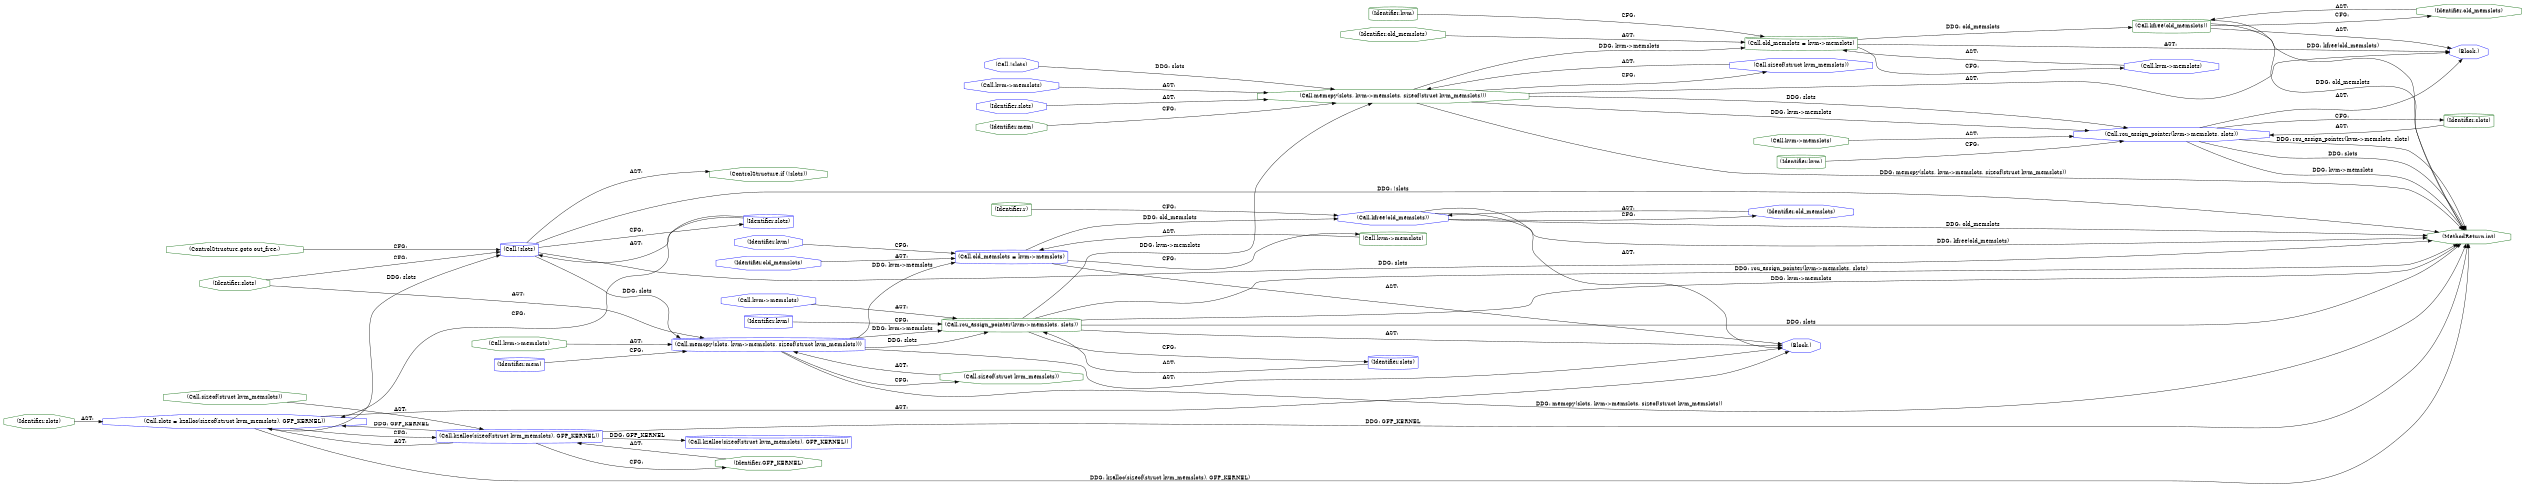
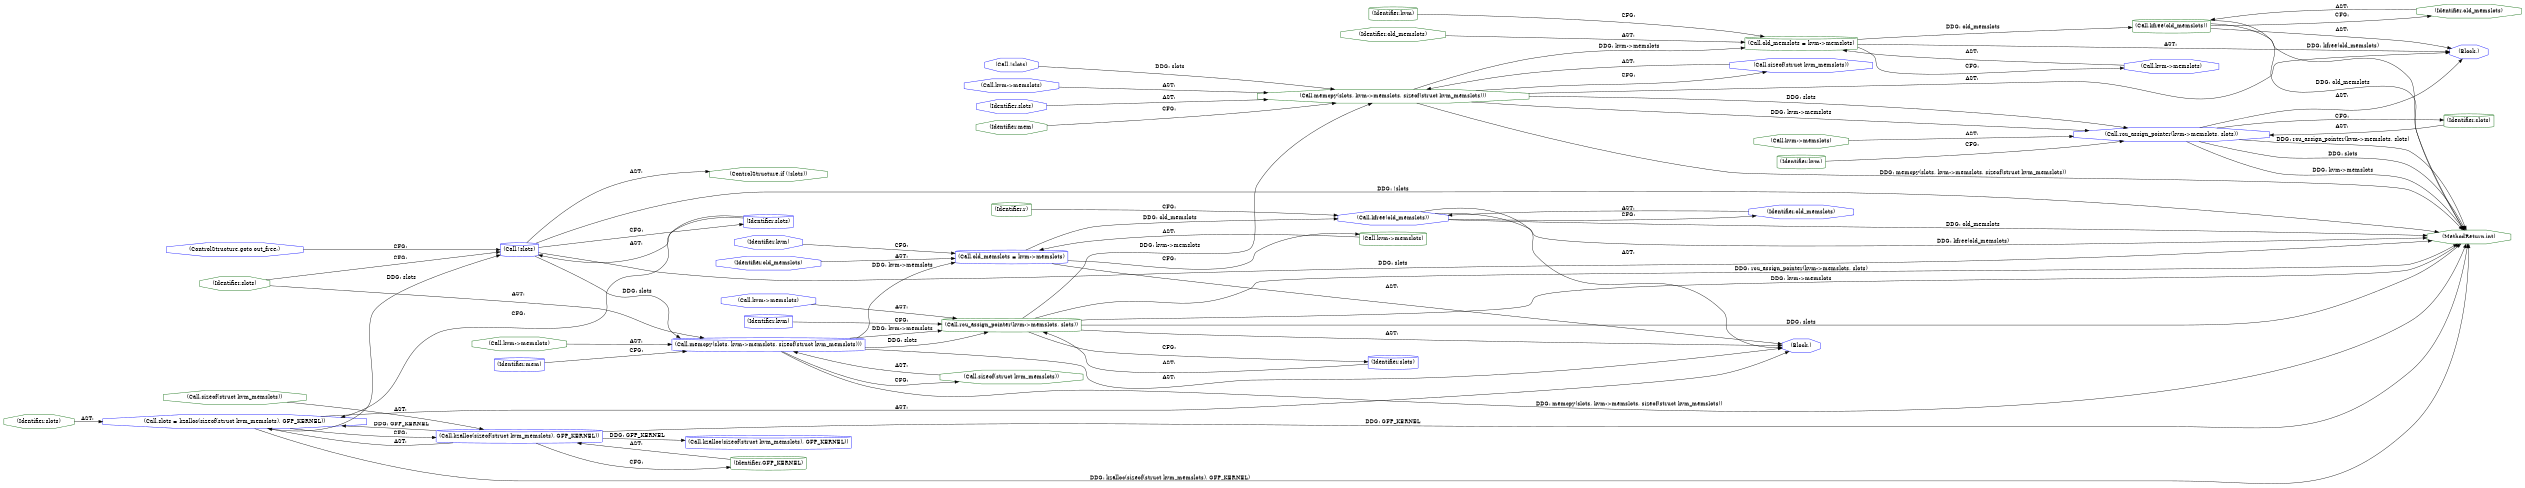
node "(ControlStructure,goto out_free;)": color darkgreen -> blue
node "(Identifier,GFP_KERNEL)": shape octagon -> cylinder
